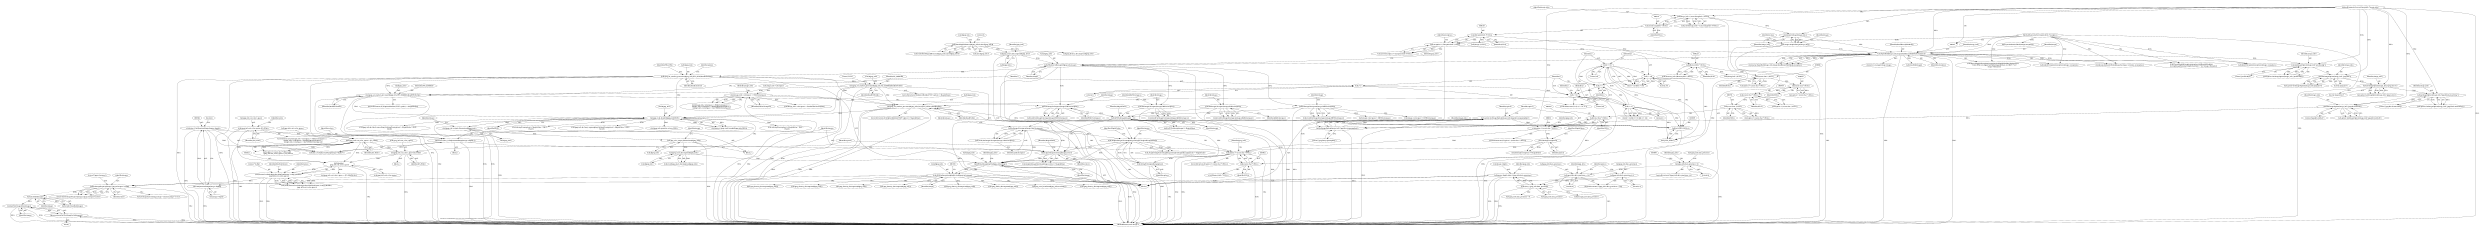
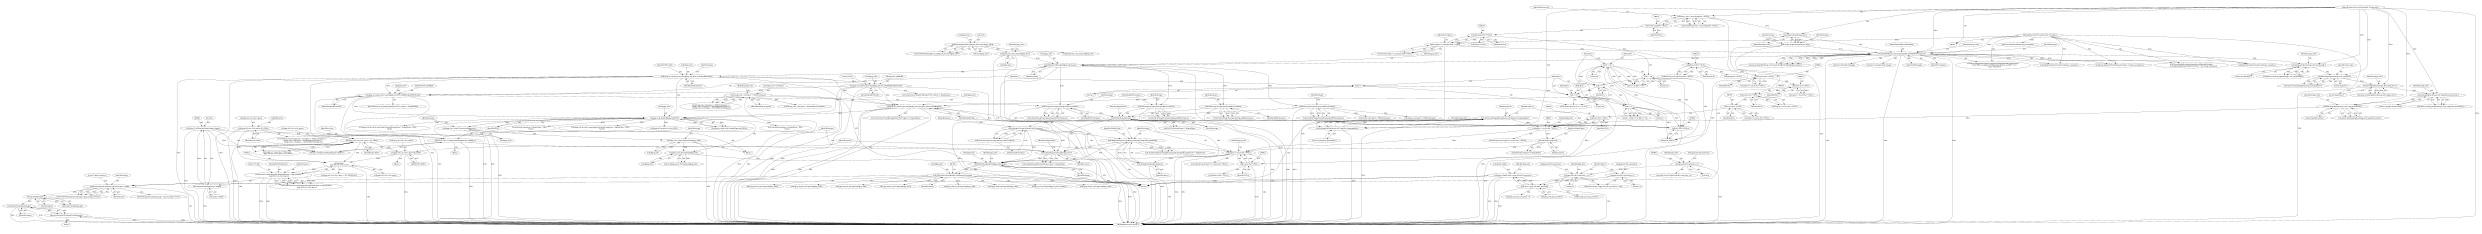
node "(Call,DestroyImageList(image))": added
